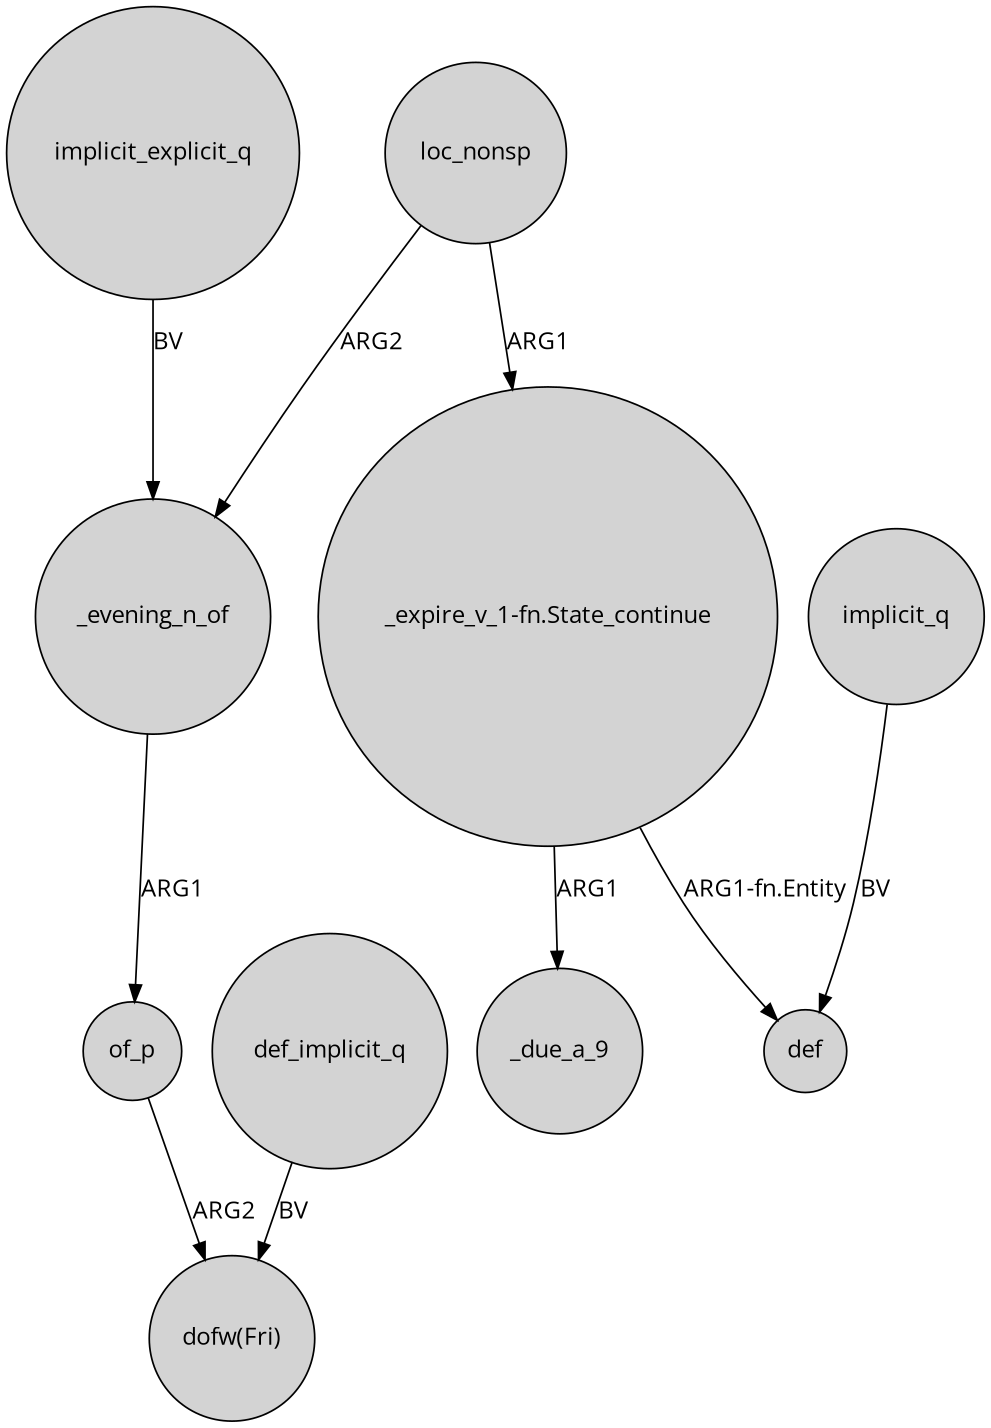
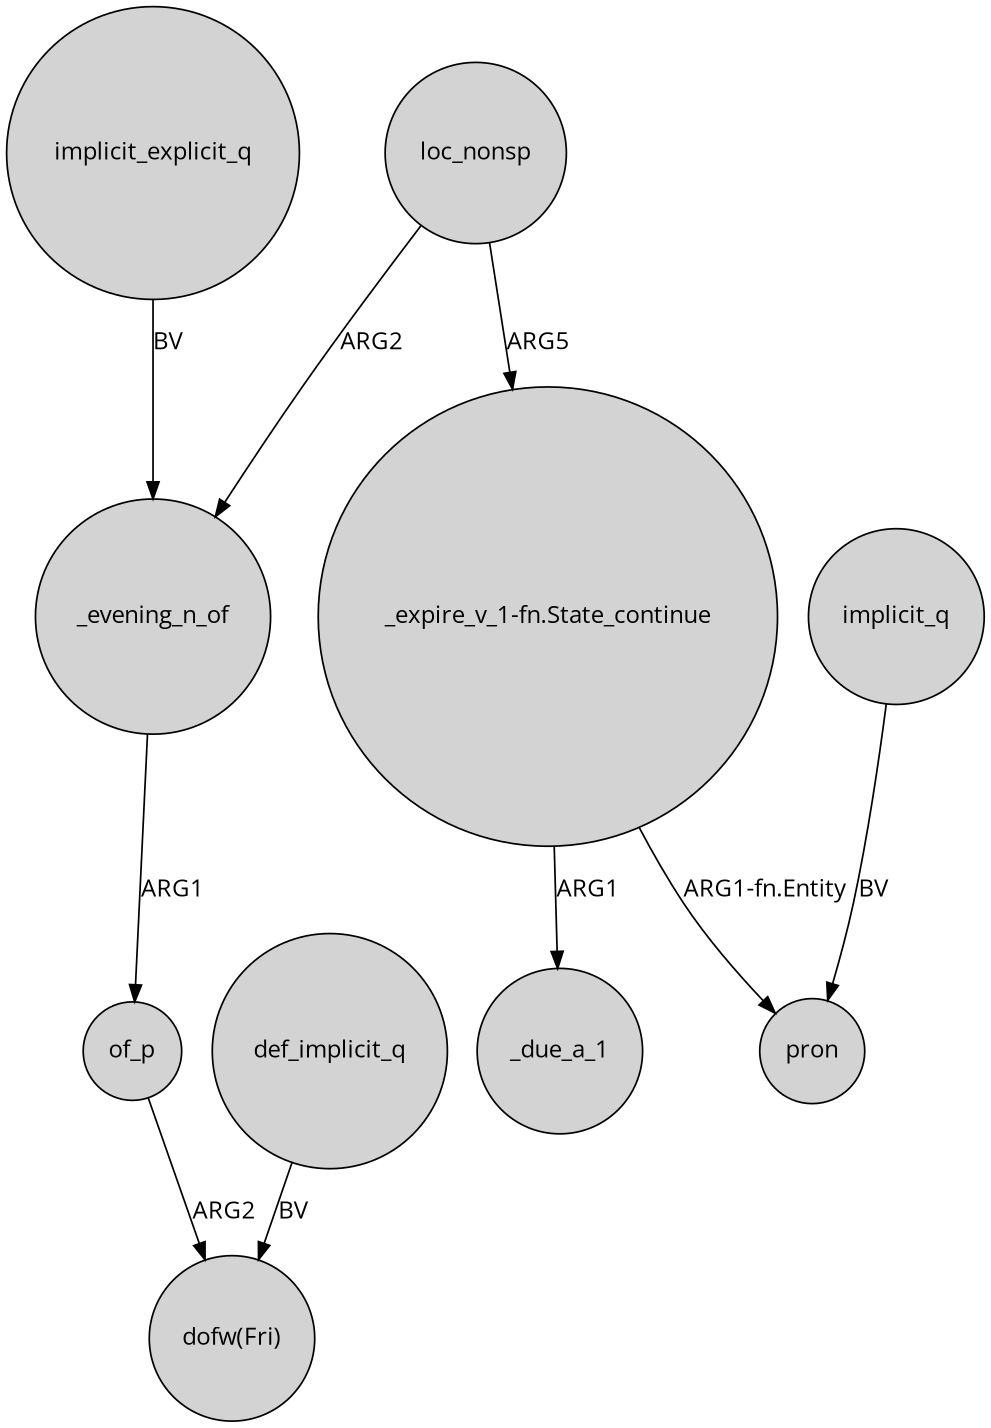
edge "loc_nonsp" -> "_expire_v_1-fn.State_continue": label "ARG1" -> "ARG5"
node "_due_a_9": label "_due_a_9" -> "_due_a_1"
node "def": label "def" -> "pron"
